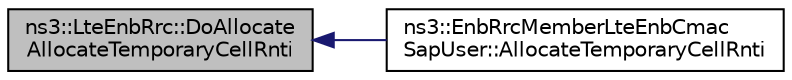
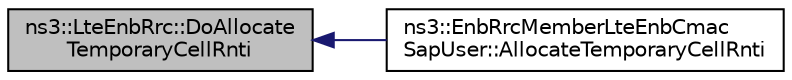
node "ns3::LteEnbRrc::DoAllocate AllocateTemporaryCellRnti": label "ns3::LteEnbRrc::DoAllocate AllocateTemporaryCellRnti" -> "ns3::LteEnbRrc::DoAllocate TemporaryCellRnti"
